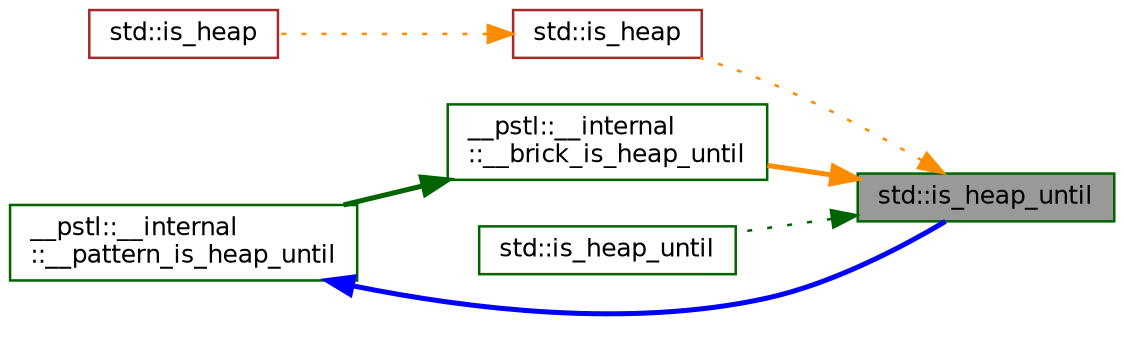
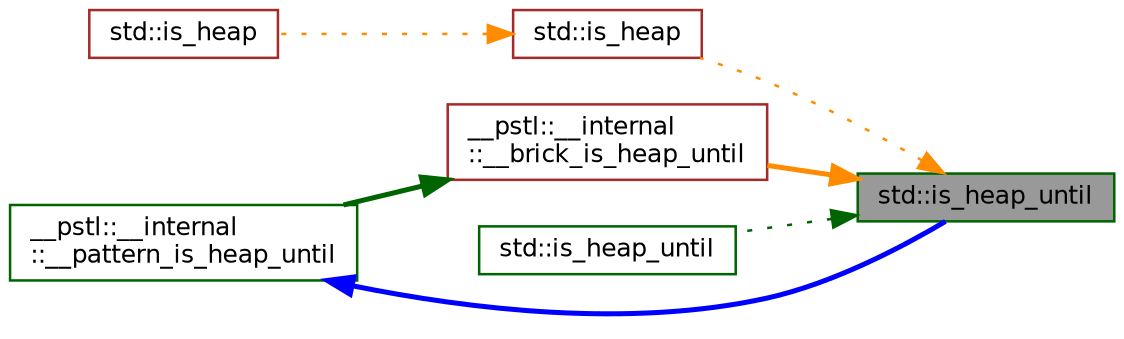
node "__pstl::__internal ::__brick_is_heap_until": color darkgreen -> brown
